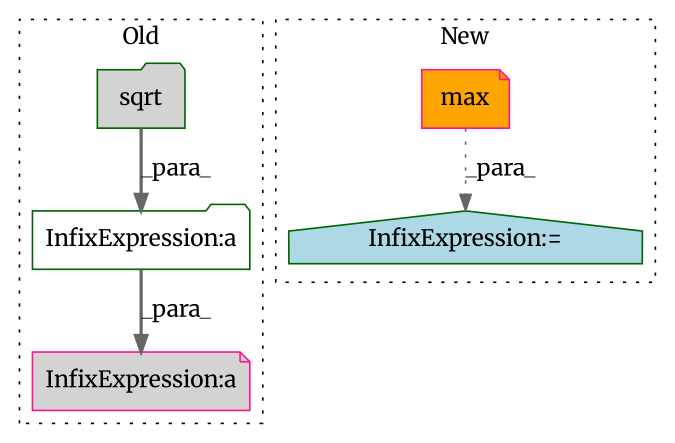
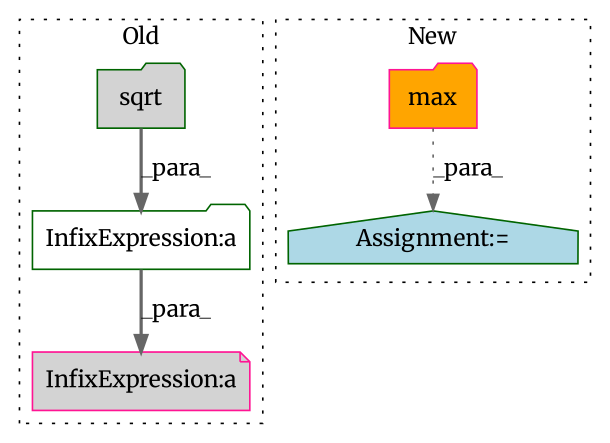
node "max": shape note -> folder
node "InfixExpression:=": label "InfixExpression:=" -> "Assignment:="
